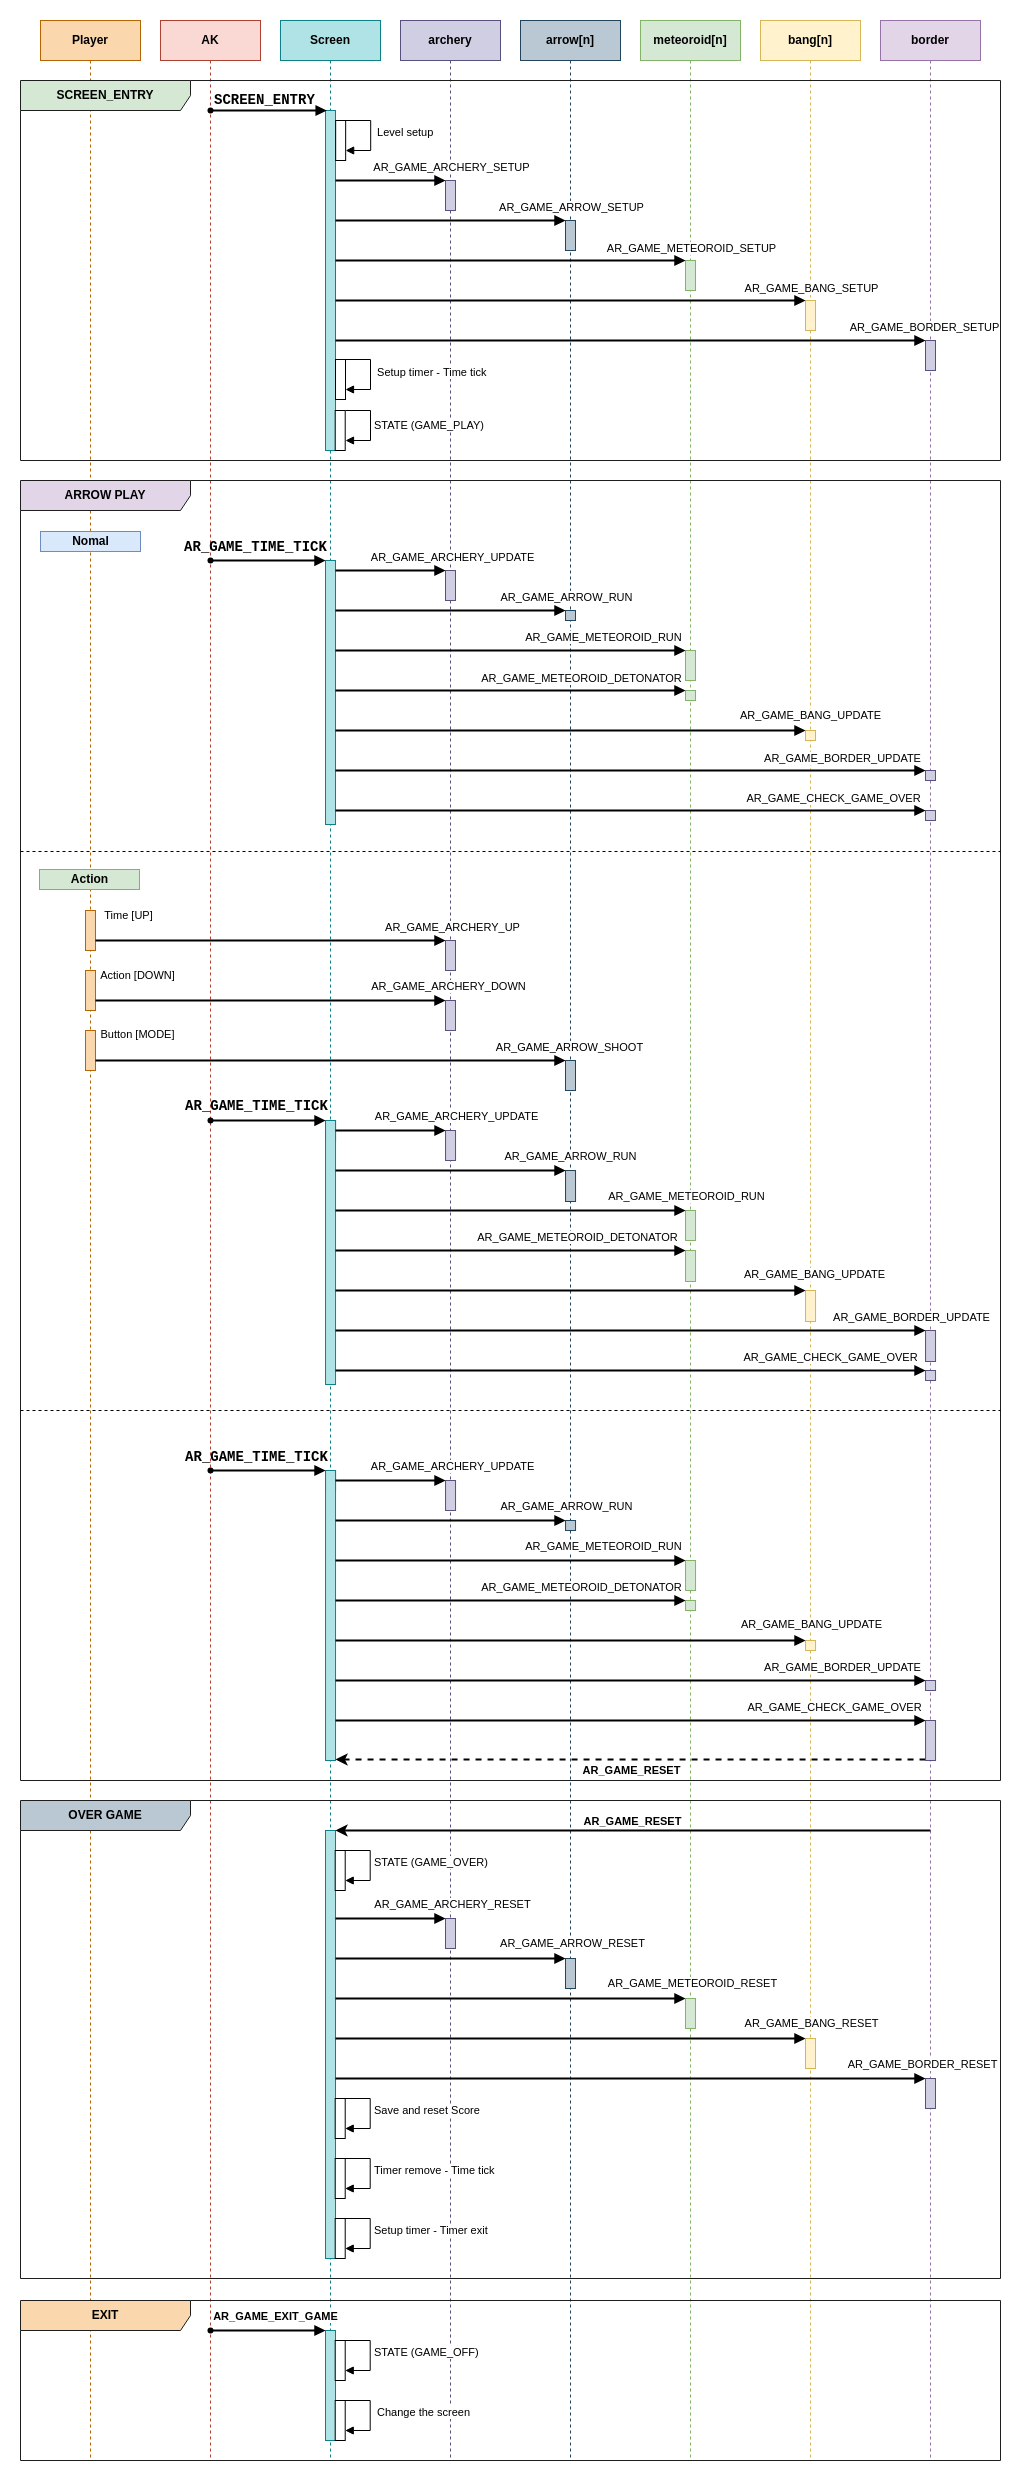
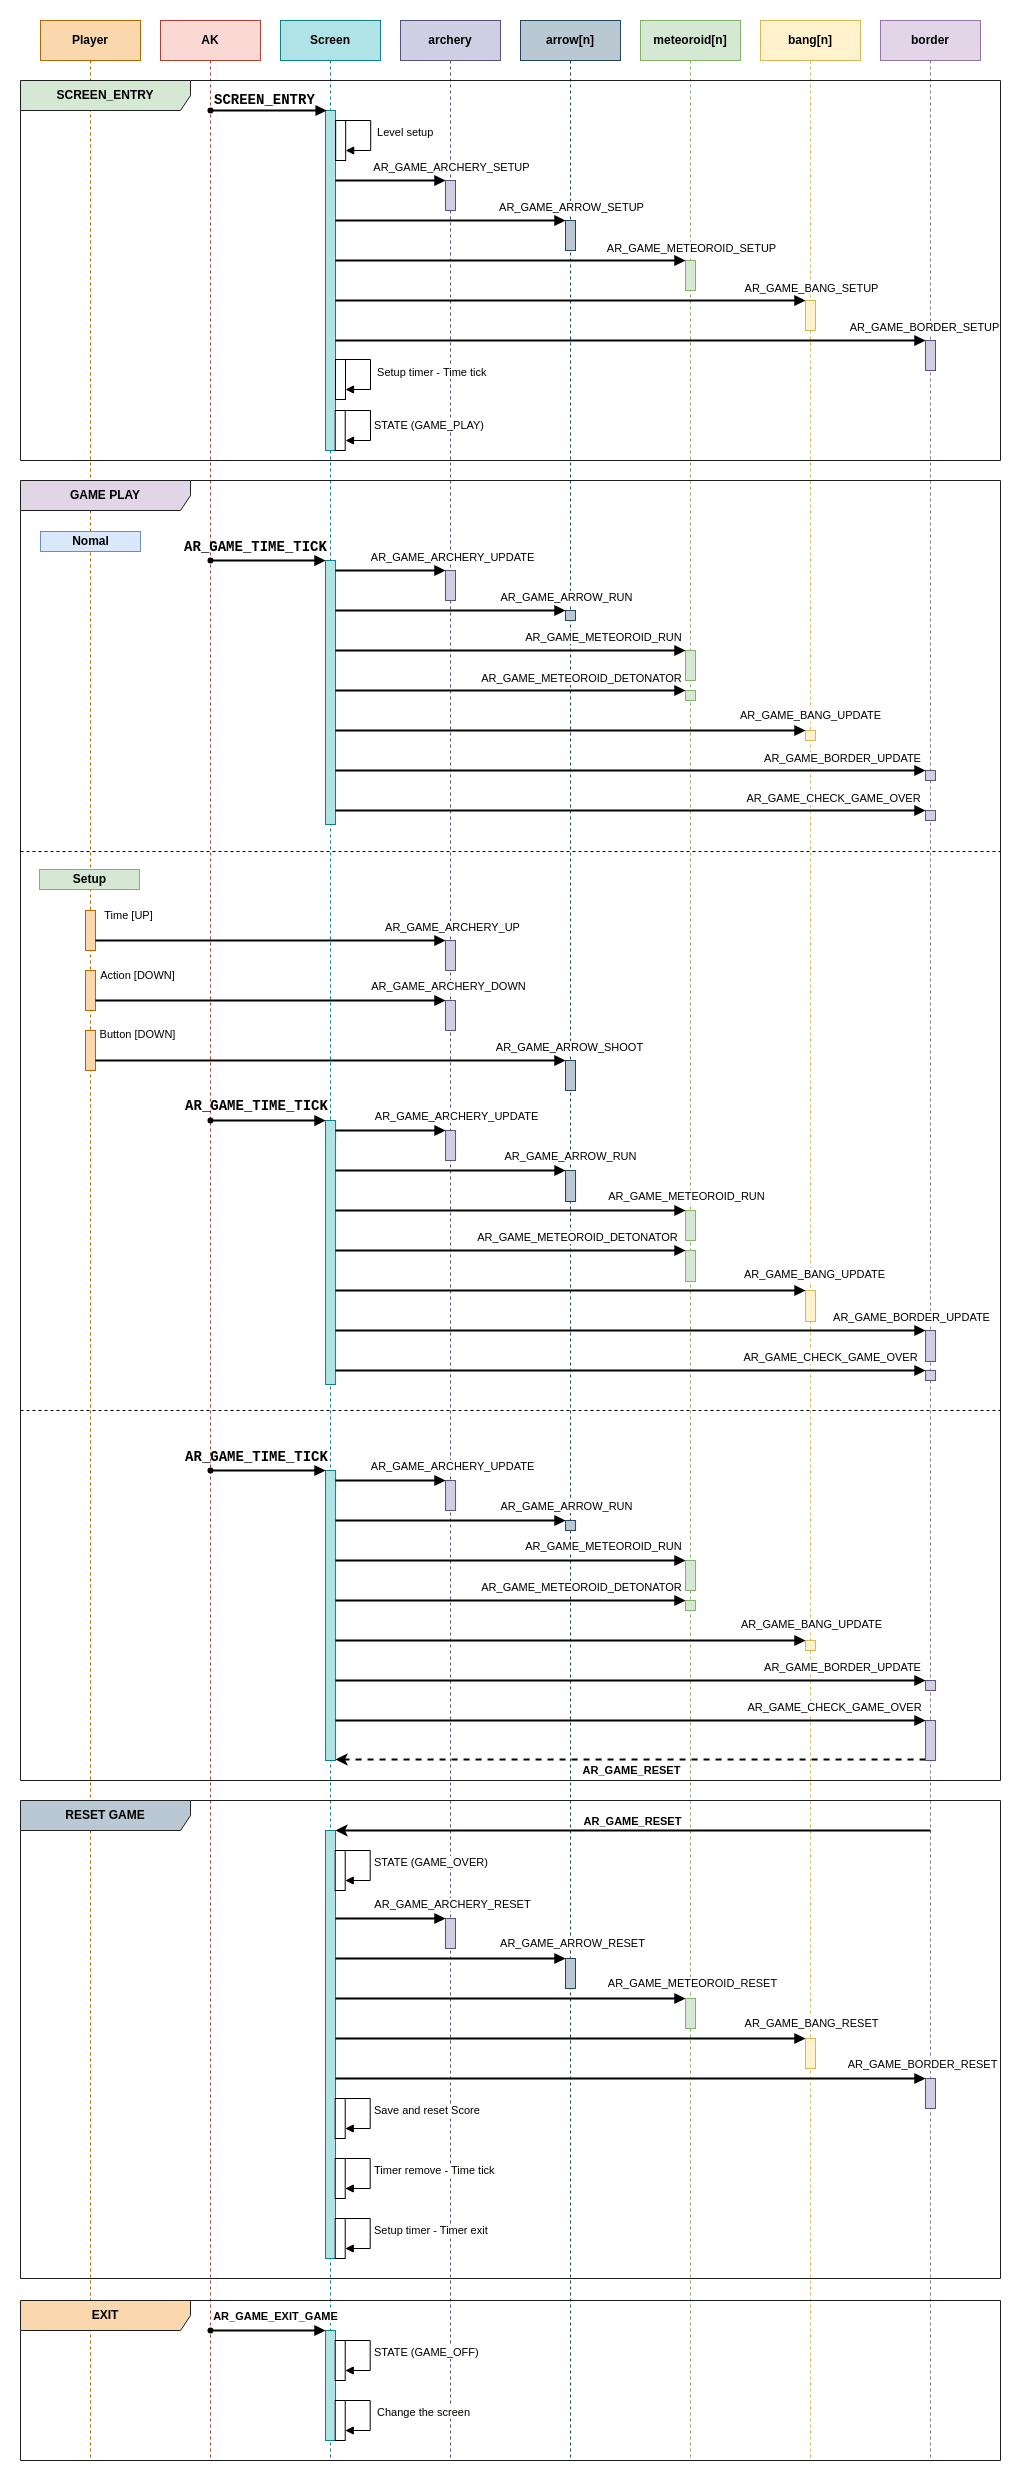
node "ARROW PLAY": label "ARROW PLAY" -> "GAME PLAY"
node "Action": label "Action" -> "Setup"
node "Button [MODE]": label "Button [MODE]" -> "Button [DOWN]"
node "OVER GAME": label "OVER GAME" -> "RESET GAME"
